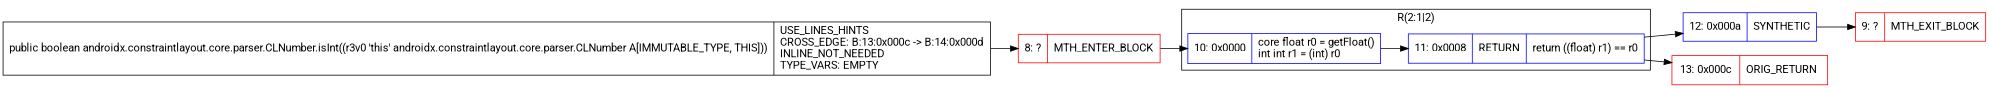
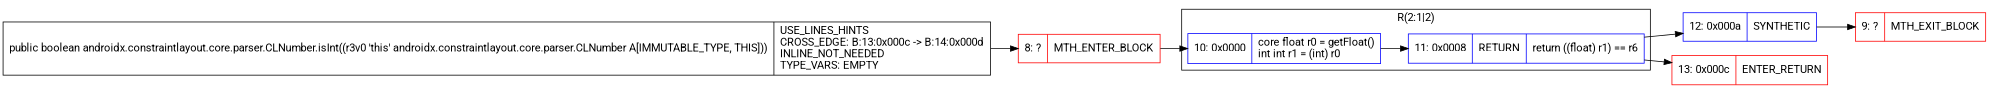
node "11: 0x0008": text "return ((float) r1) == r0" -> "return ((float) r1) == r6"
node "13: 0x000c": text "ORIG_RETURN" -> "ENTER_RETURN"
